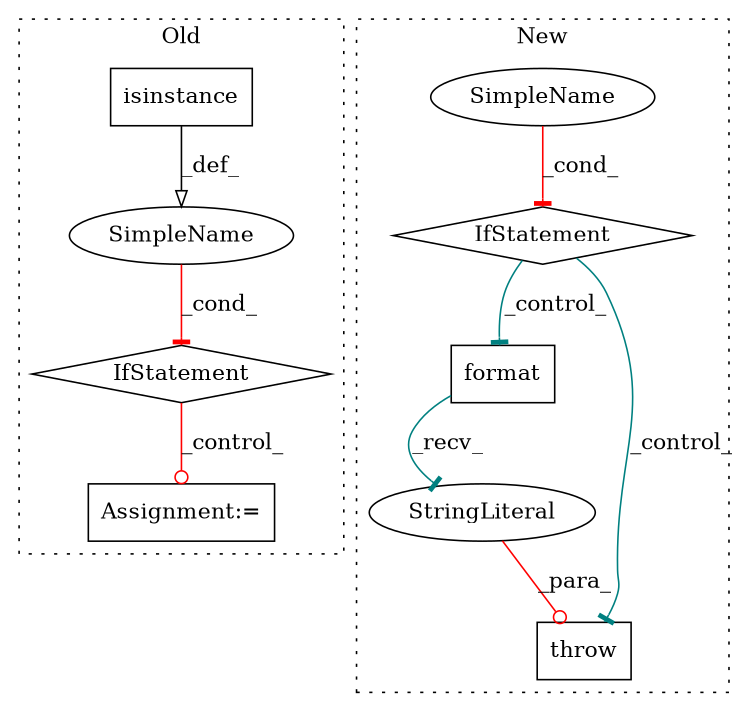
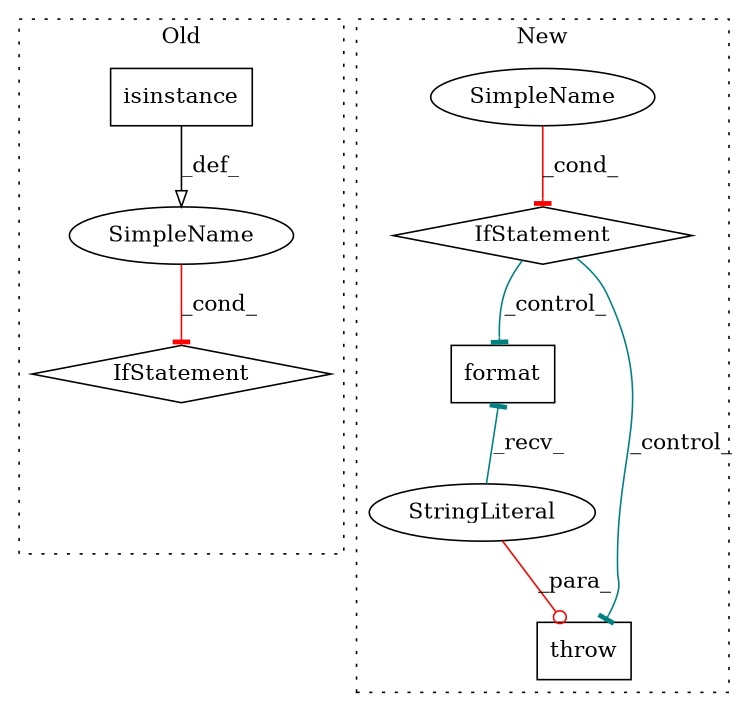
edge "format" -> "StringLiteral": reversed
node "Assignment:=": removed
